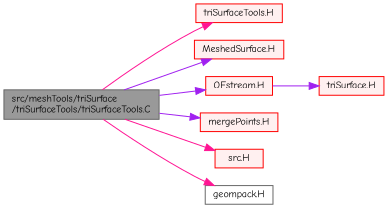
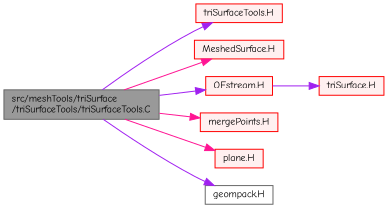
edge "src/meshTools/triSurface /triSurfaceTools/triSurfaceTools.C" -> "triSurfaceTools.H": color deeppink -> purple
edge "src/meshTools/triSurface /triSurfaceTools/triSurfaceTools.C" -> "MeshedSurface.H": color purple -> deeppink
edge "src/meshTools/triSurface /triSurfaceTools/triSurfaceTools.C" -> "mergePoints.H": color purple -> deeppink
edge "src/meshTools/triSurface /triSurfaceTools/triSurfaceTools.C" -> "geompack.H": color deeppink -> purple
node "src.H": label "src.H" -> "plane.H"
